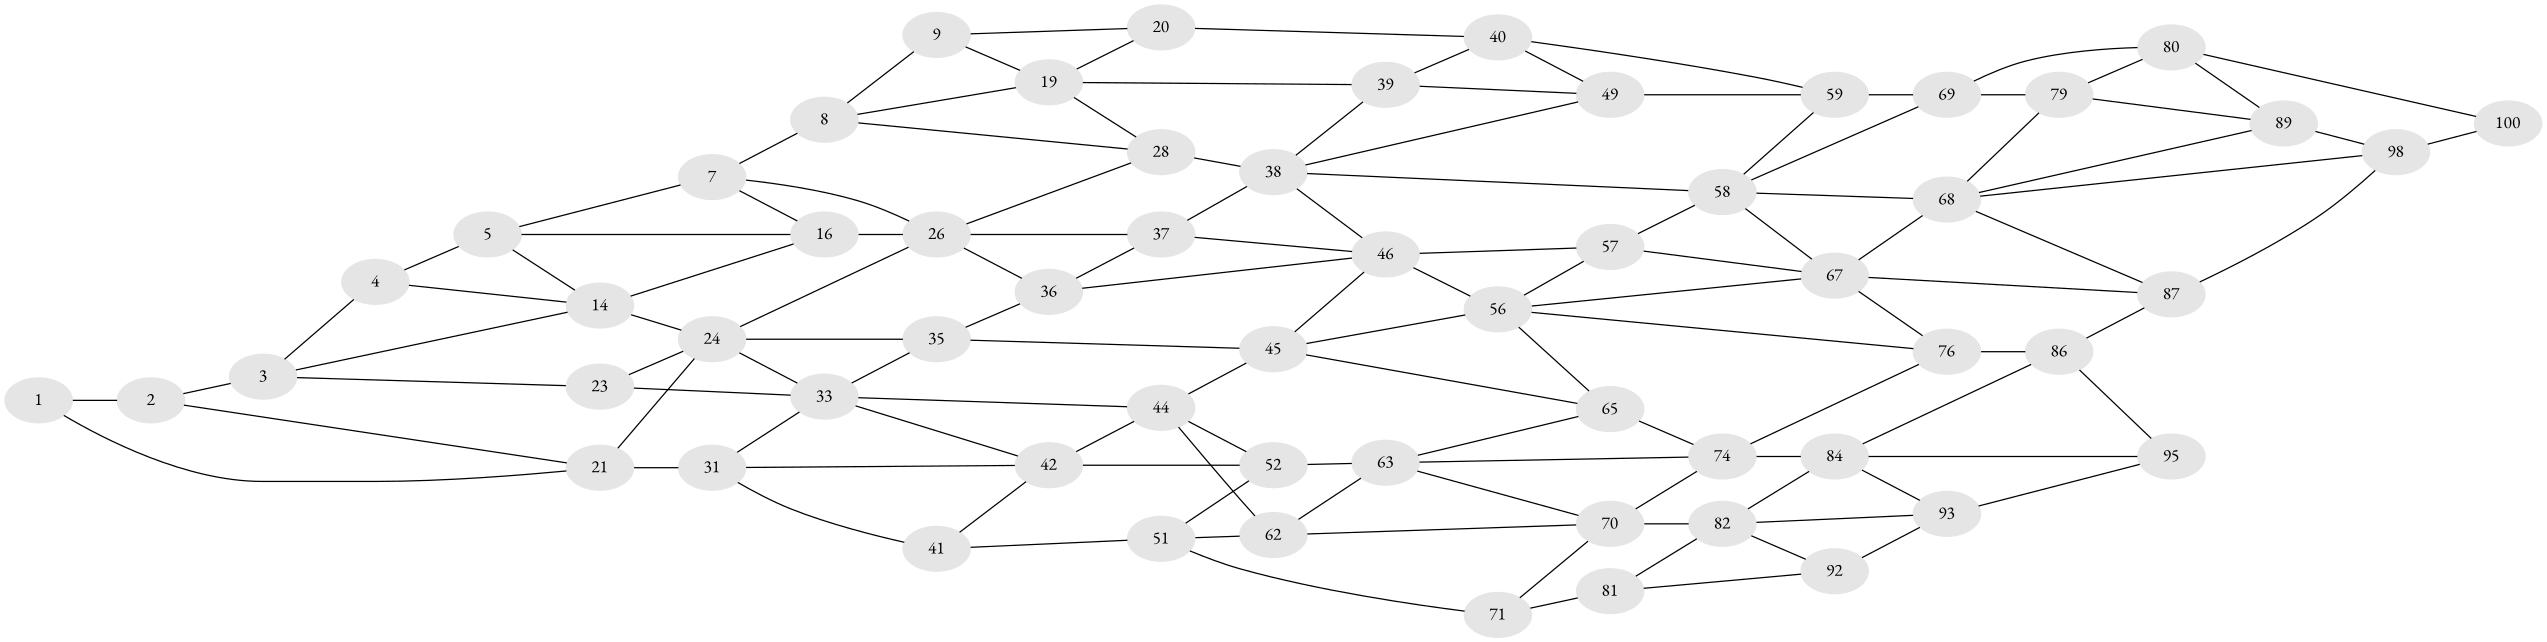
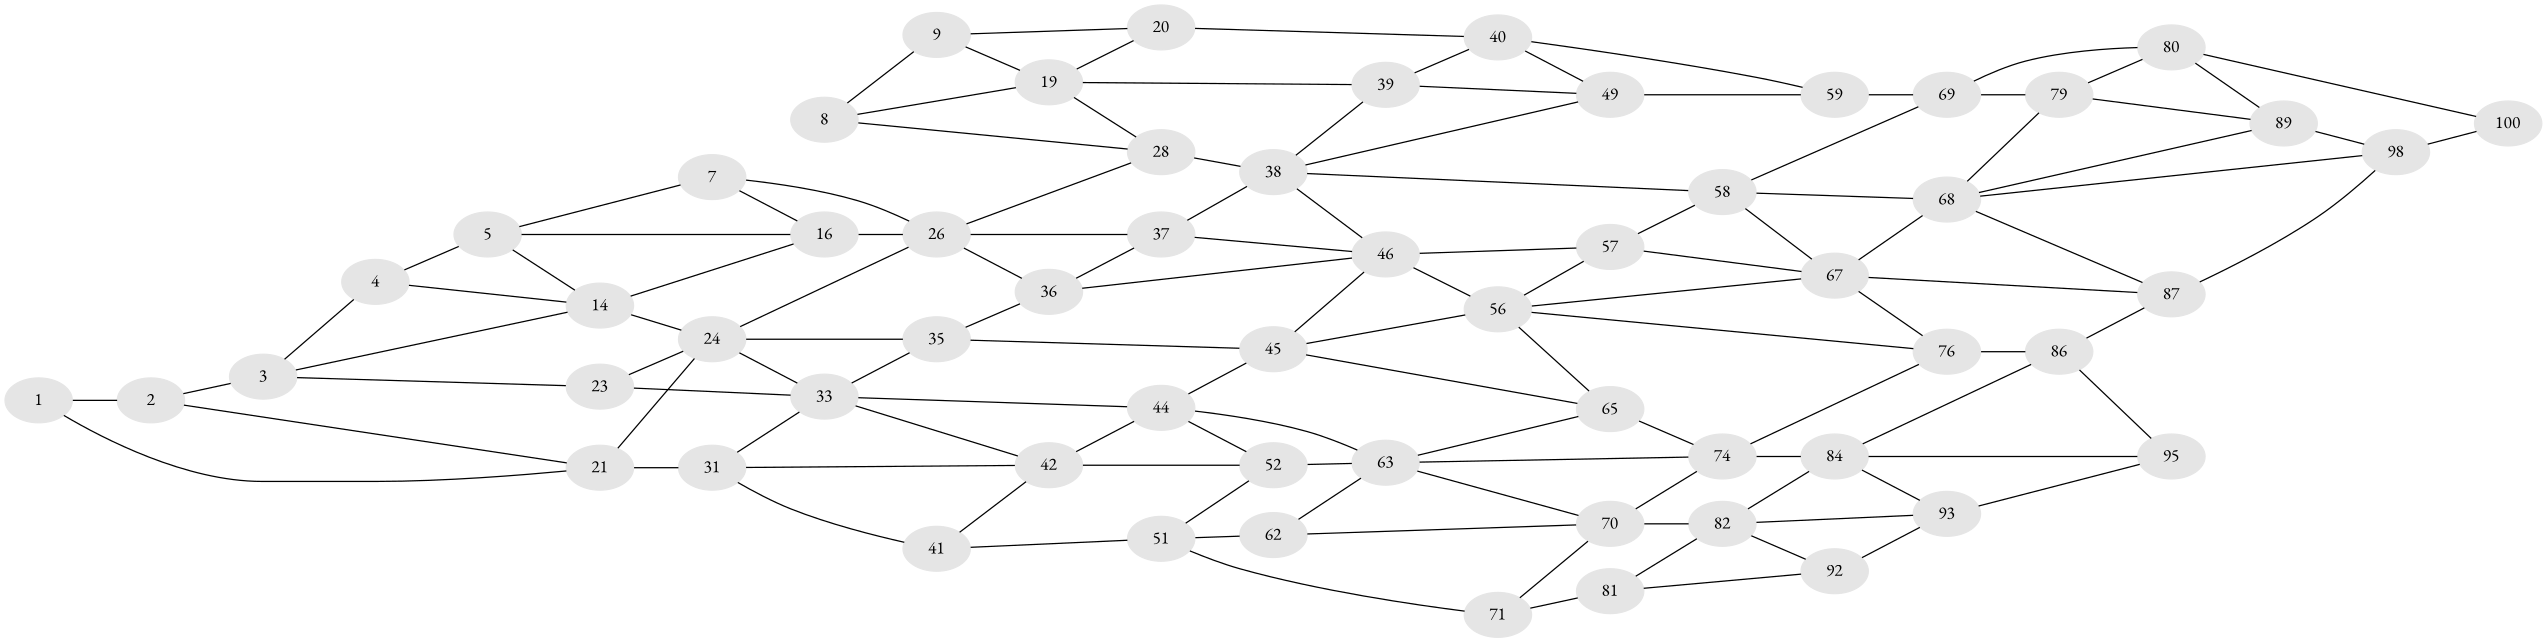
edge "59" -- "58": removed
edge "8" -- "7": removed
edge "44" -- "62": now "44" -- "63"
